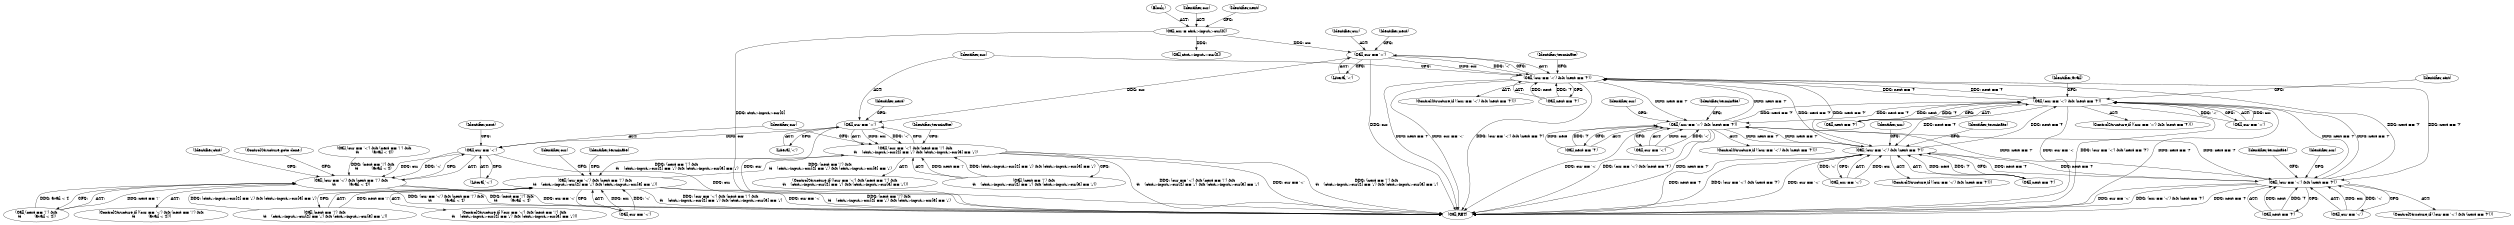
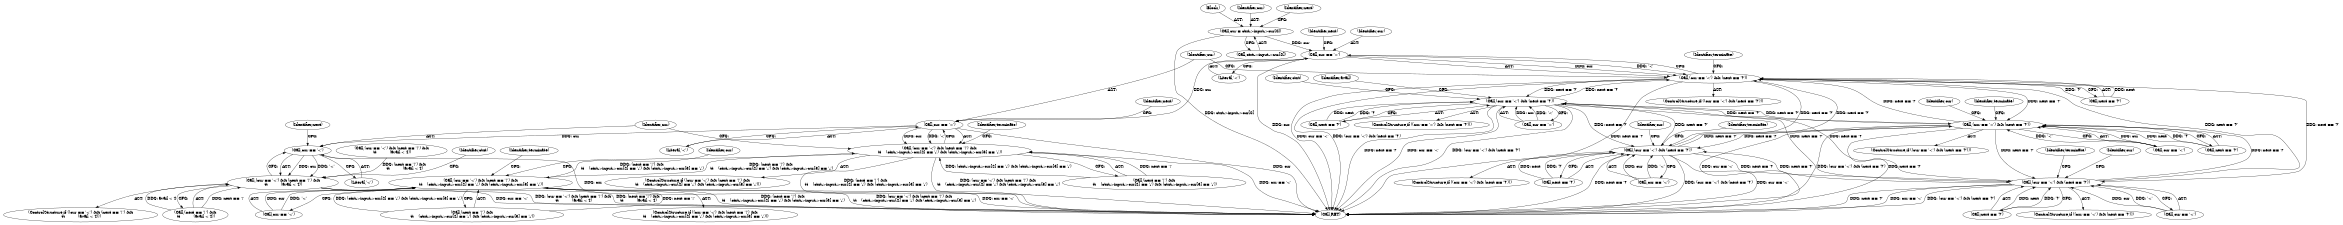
edge "(Call,cur = ctxt->input->cur[0])" -> "(Call,ctxt->input->cur[0])": label "DDG: " -> "CFG: "
edge "(Call,ctxt->input->cur[0])" -> "(Call,cur = ctxt->input->cur[0])": added, label "AST:"
node "(ControlStructure,goto done;)": removed
